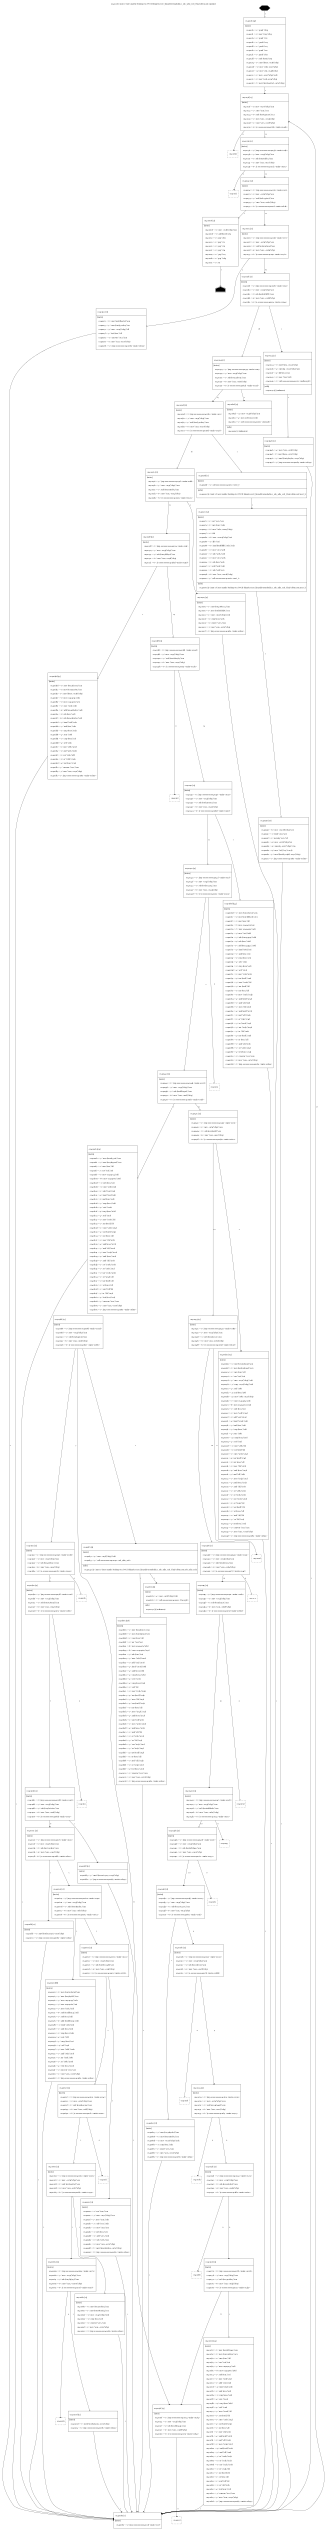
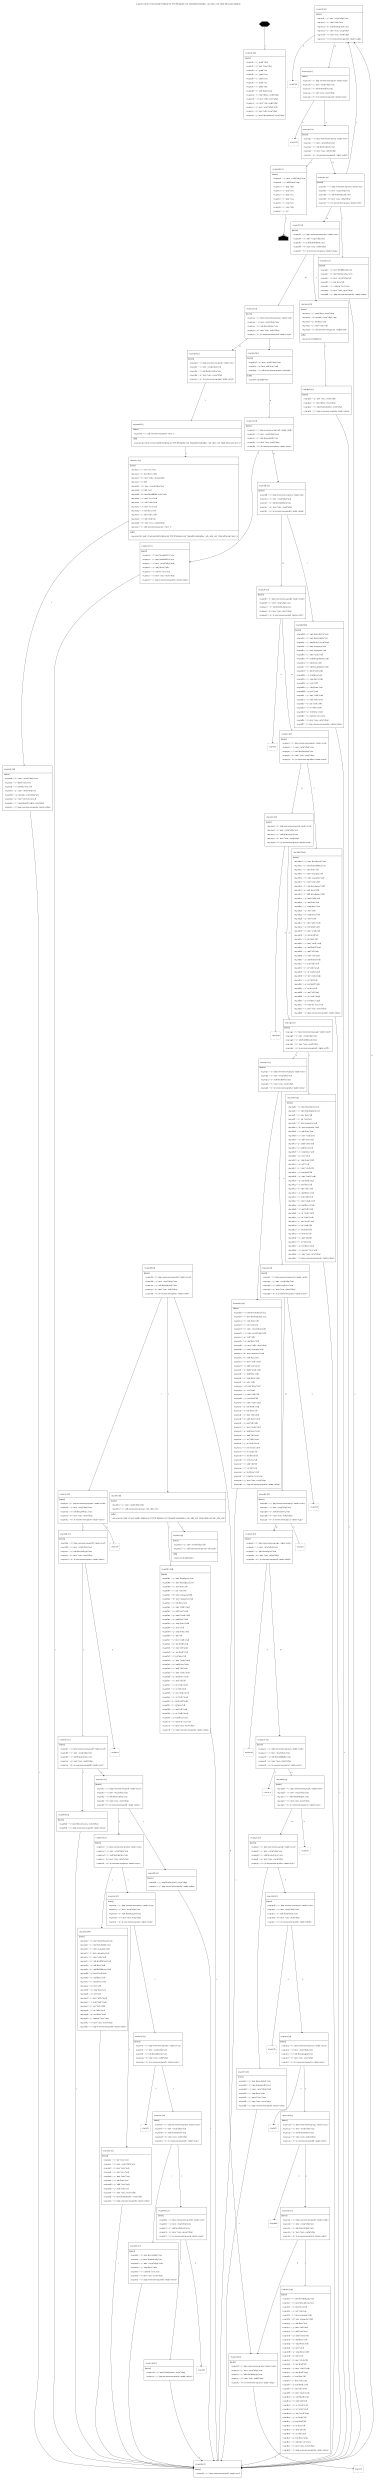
edge "0x4012f0 [47]" -> "0x40131f [23]": now "0x401362 [25]" -> "0x40131f [23]"
edge "0x4013ad [25]" -> "0x4013c6 [25]": now "0x40182d [13]" -> "0x4013c6 [25]"
